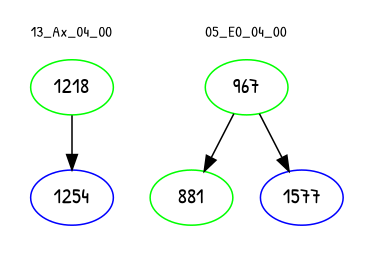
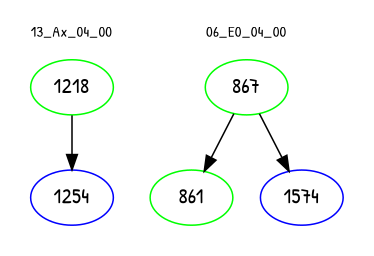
cluster "05_E0_04_00": label "05_E0_04_00" -> "06_E0_04_00"
node "967": label "967" -> "867"
node "881": label "881" -> "861"
node "1577": label "1577" -> "1574"
